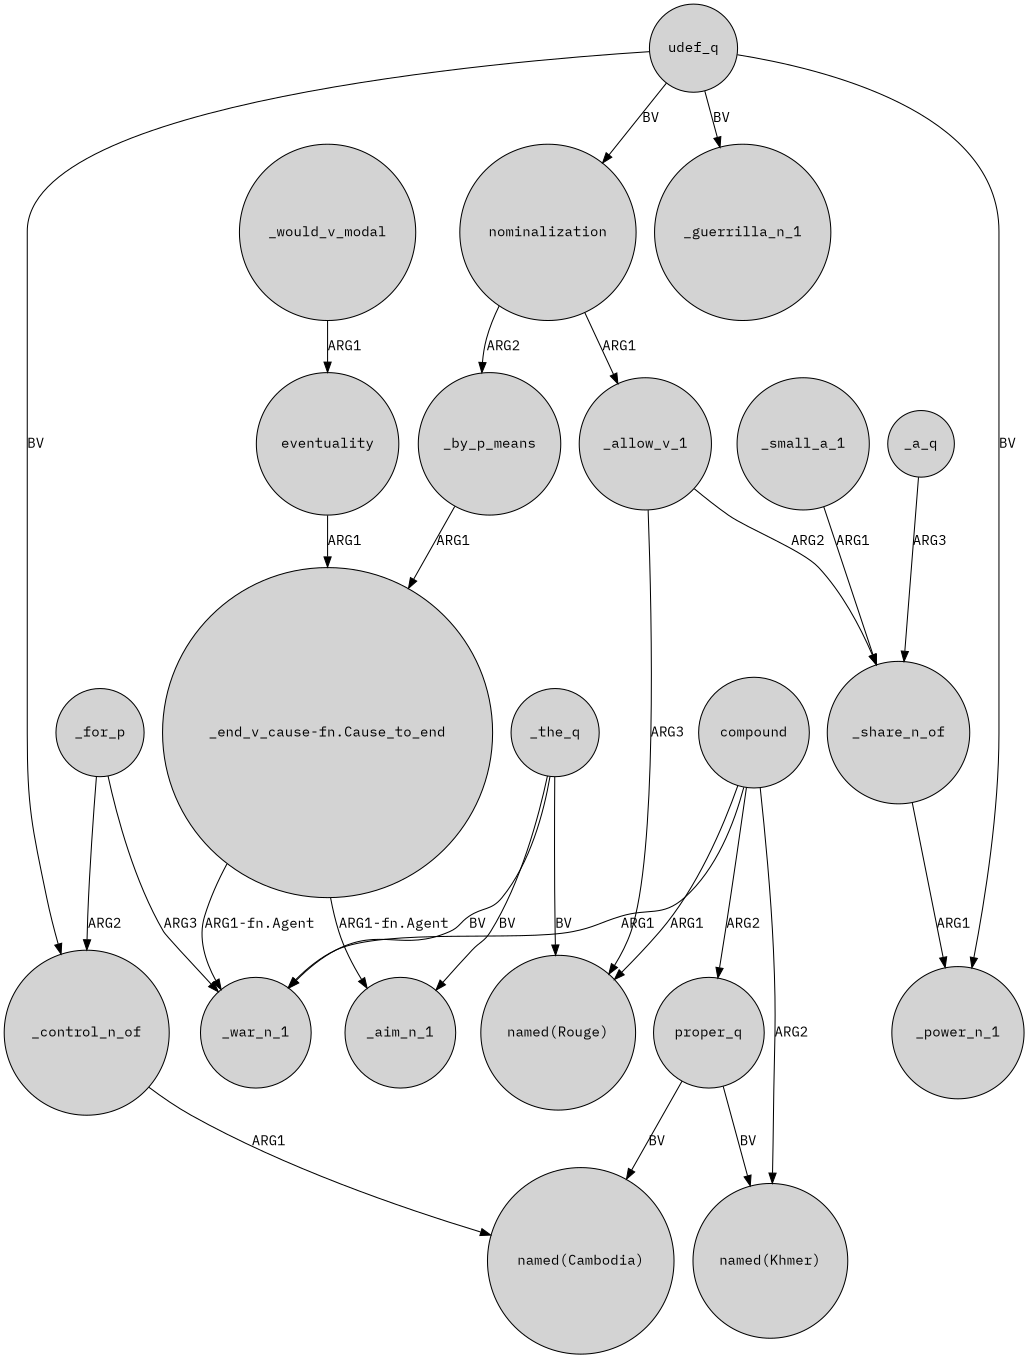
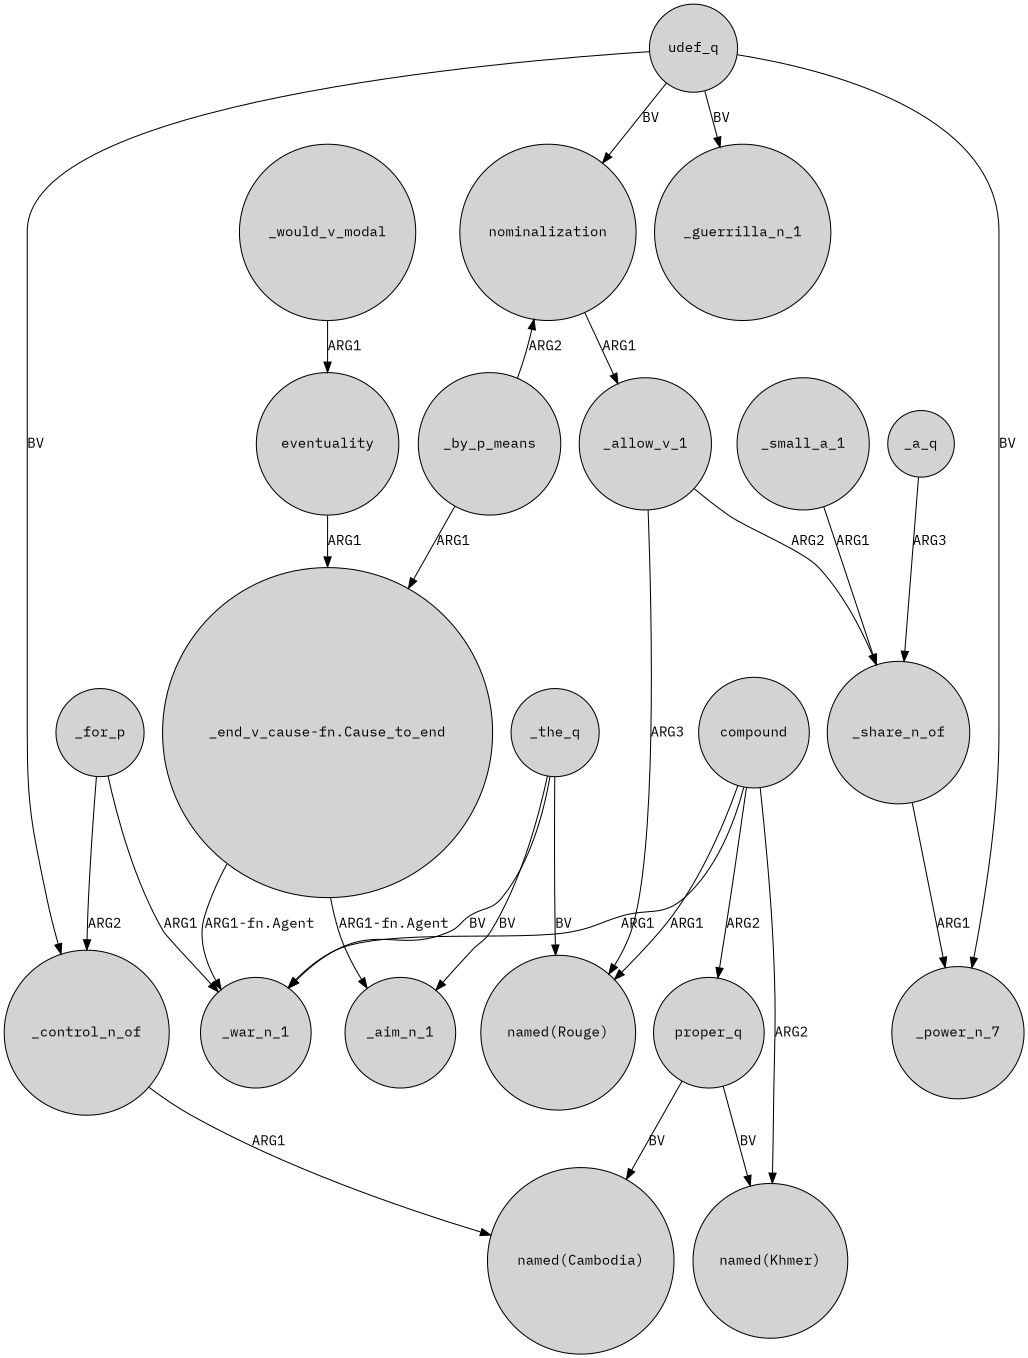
edge "nominalization" -> "_by_p_means": reversed
edge "_for_p" -> "_war_n_1": label "ARG3" -> "ARG1"
node "_power_n_1": label "_power_n_1" -> "_power_n_7"
